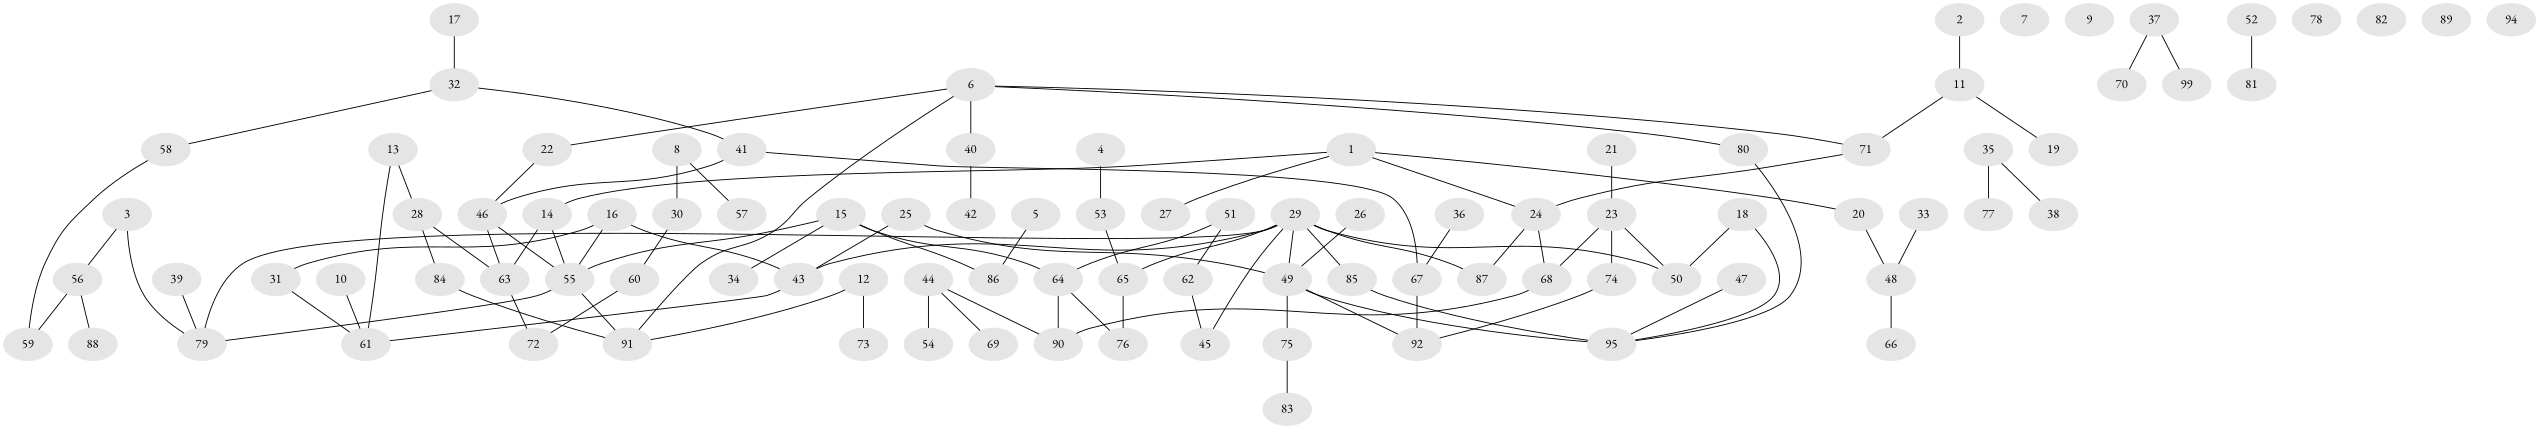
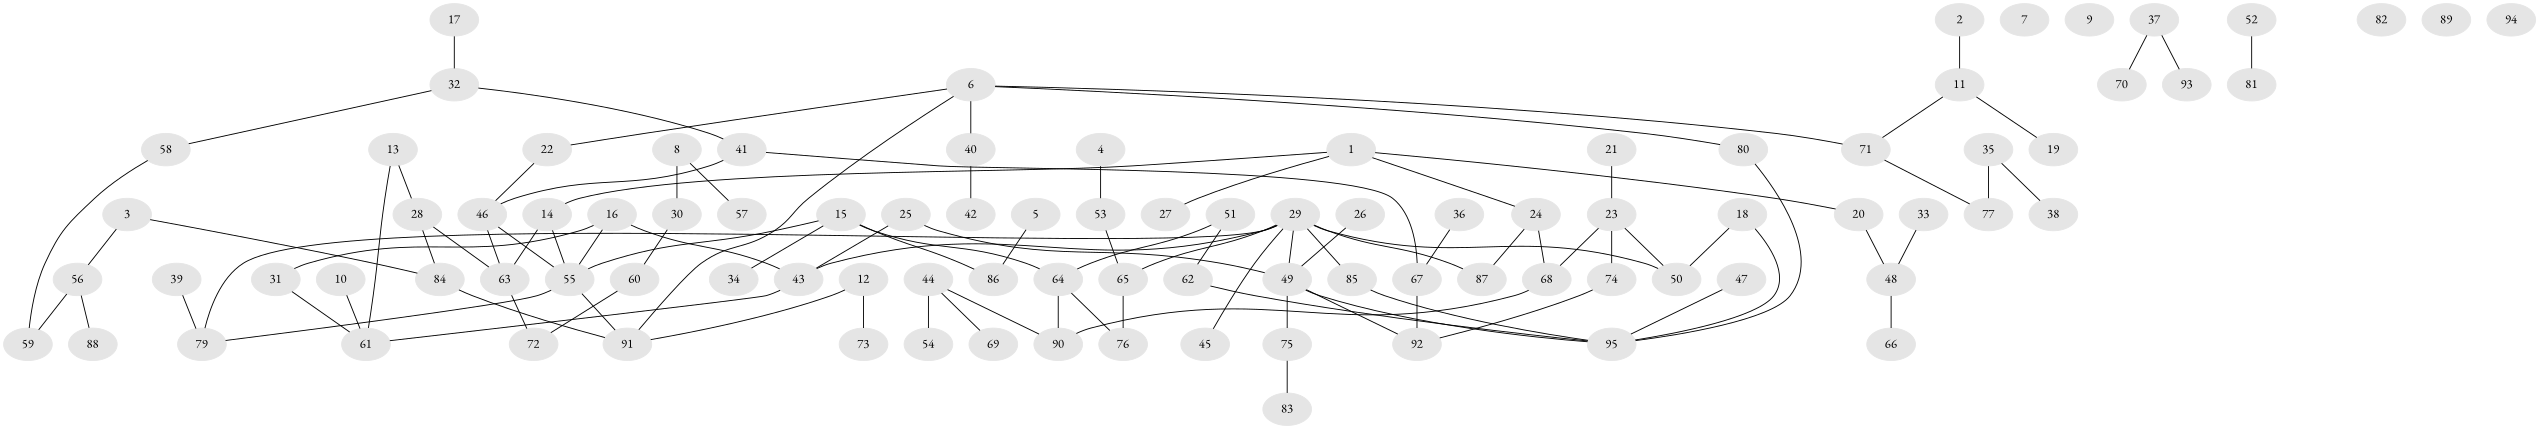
node "78": removed
node "99": label "99" -> "93"
edge "71" -- "24": now "71" -- "77"
edge "3" -- "79": now "3" -- "84"
edge "62" -- "45": now "62" -- "95"
